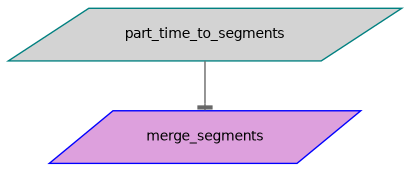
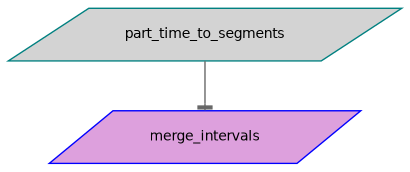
node "merge_segments": label "merge_segments" -> "merge_intervals"
